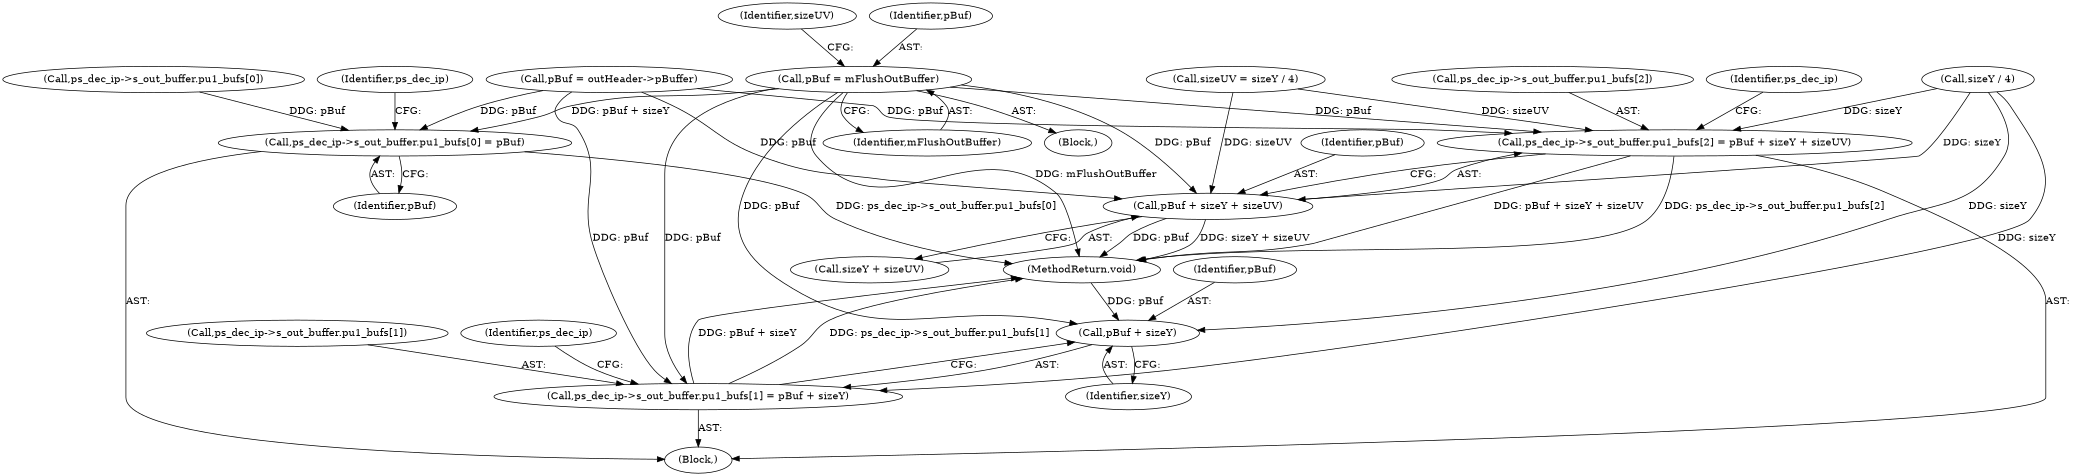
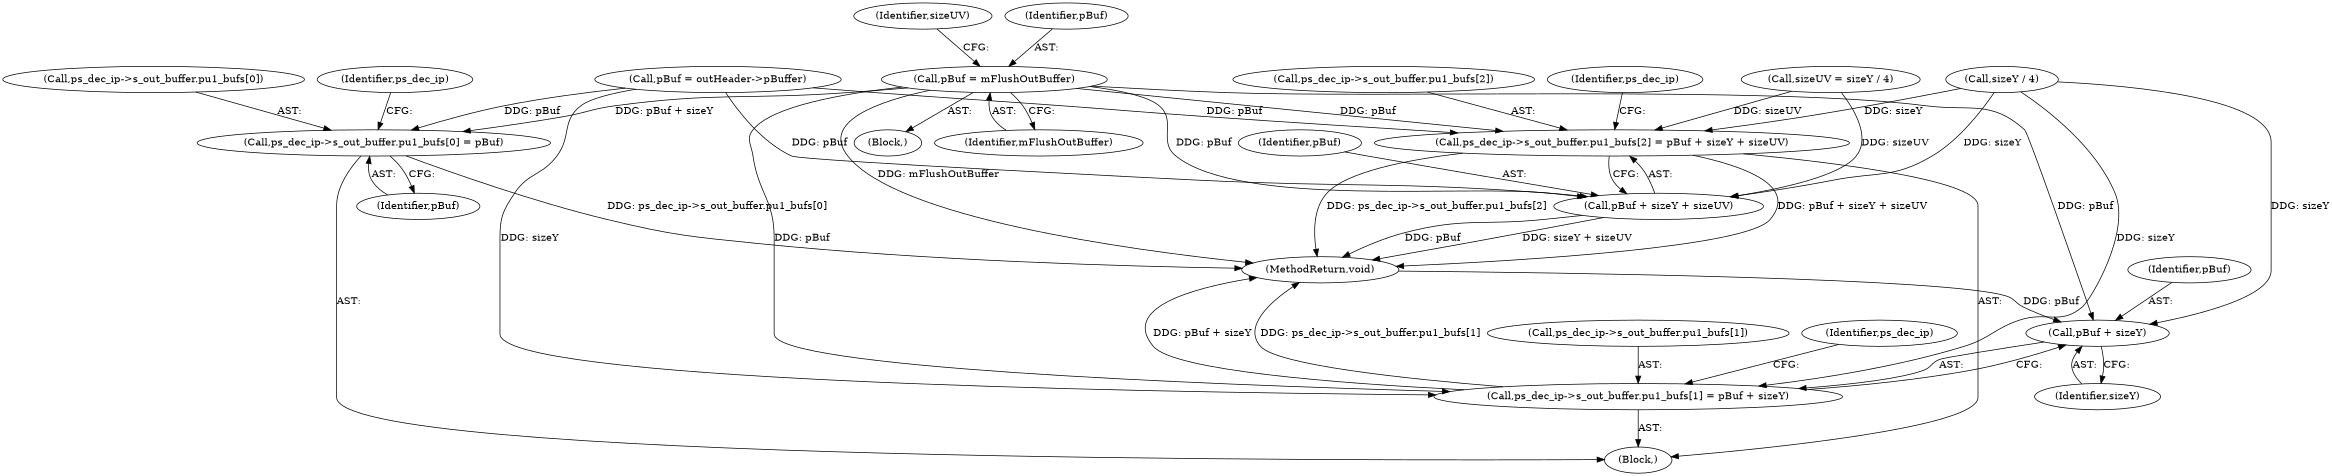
edge "(Call,ps_dec_ip->s_out_buffer.pu1_bufs[0])" -> "(Call,ps_dec_ip->s_out_buffer.pu1_bufs[0] = pBuf)": label "DDG: pBuf" -> "AST: "
edge "(Call,pBuf = outHeader->pBuffer)" -> "(Call,ps_dec_ip->s_out_buffer.pu1_bufs[1] = pBuf + sizeY)": label "DDG: pBuf" -> "DDG: sizeY"
node "(Call,sizeY + sizeUV)": removed
